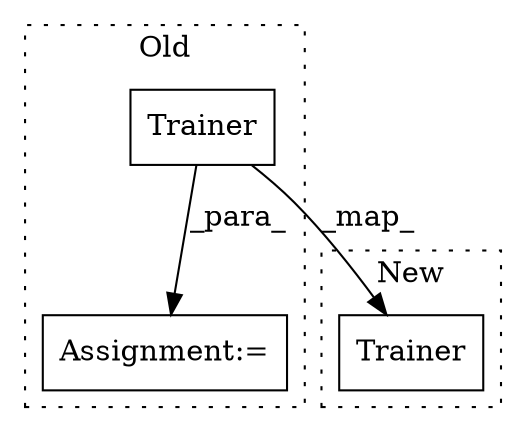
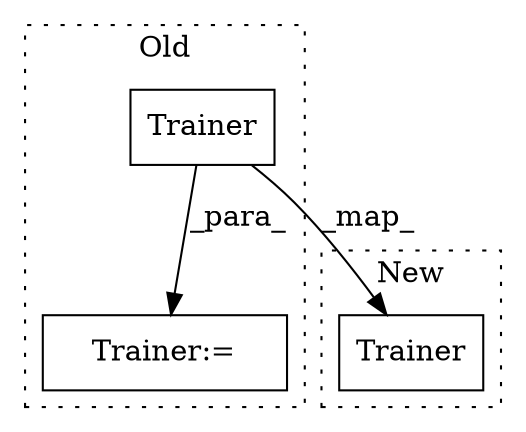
node "Assignment:=": label "Assignment:=" -> "Trainer:="
